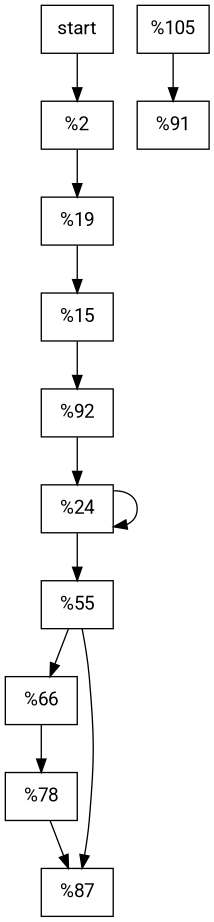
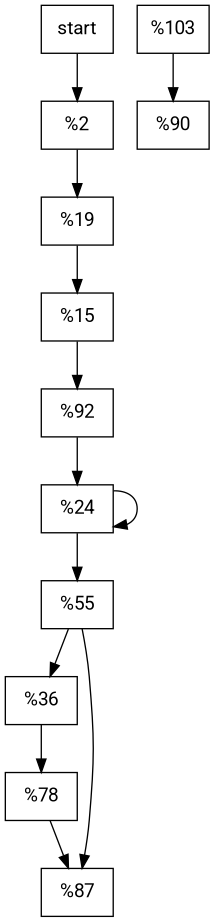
node "%105": label "%105" -> "%103"
node "%91": label "%91" -> "%90"
node "%66": label "%66" -> "%36"
